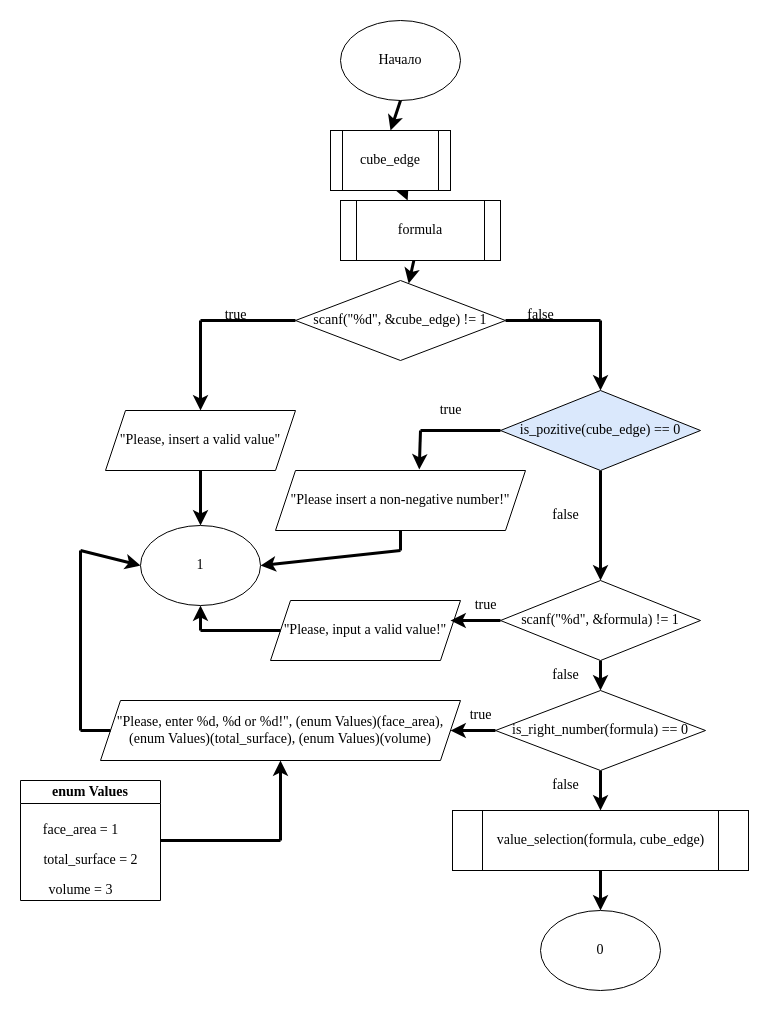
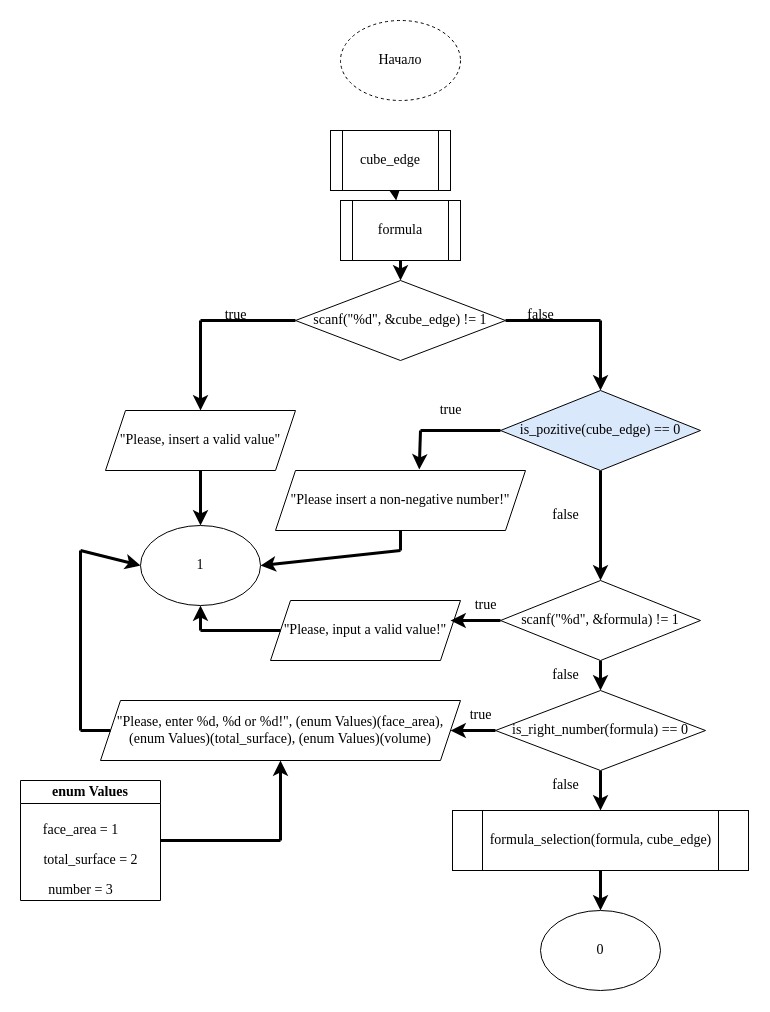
node "Начало": style solid -> dashed
edge "Начало" -> "cube_edge": removed
node "formula": size 160x60 -> 120x60
node "value_selection(formula, cube_edge)": label "value_selection(formula, cube_edge)" -> "formula_selection(formula, cube_edge)"
node "volume = 3": label "volume = 3" -> "number = 3"
